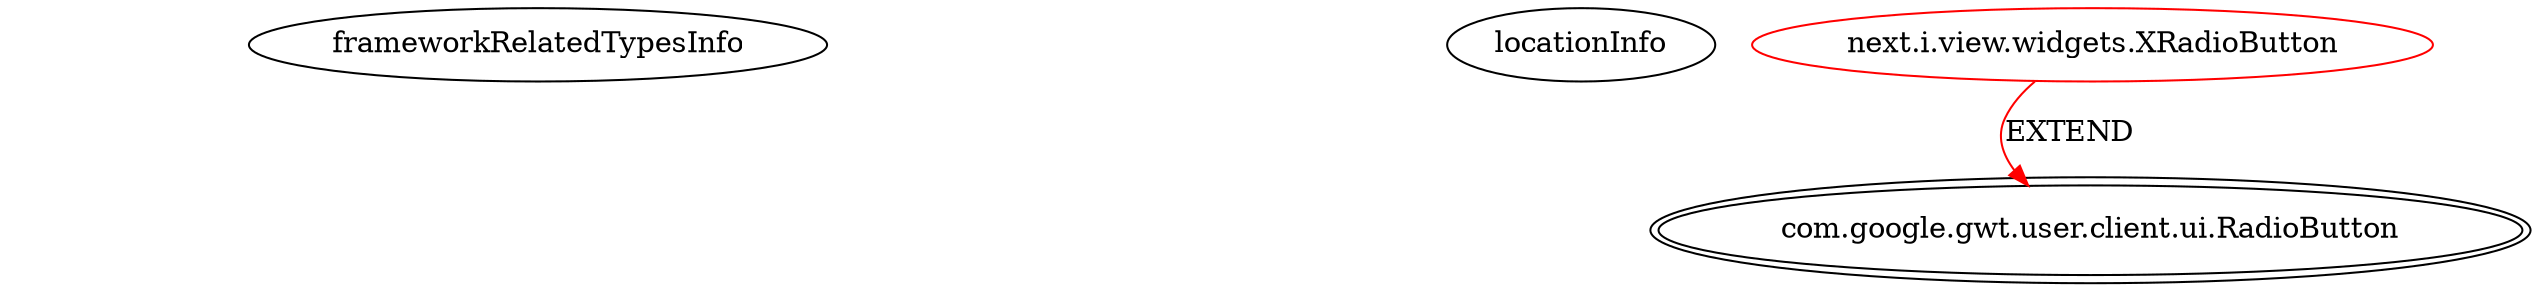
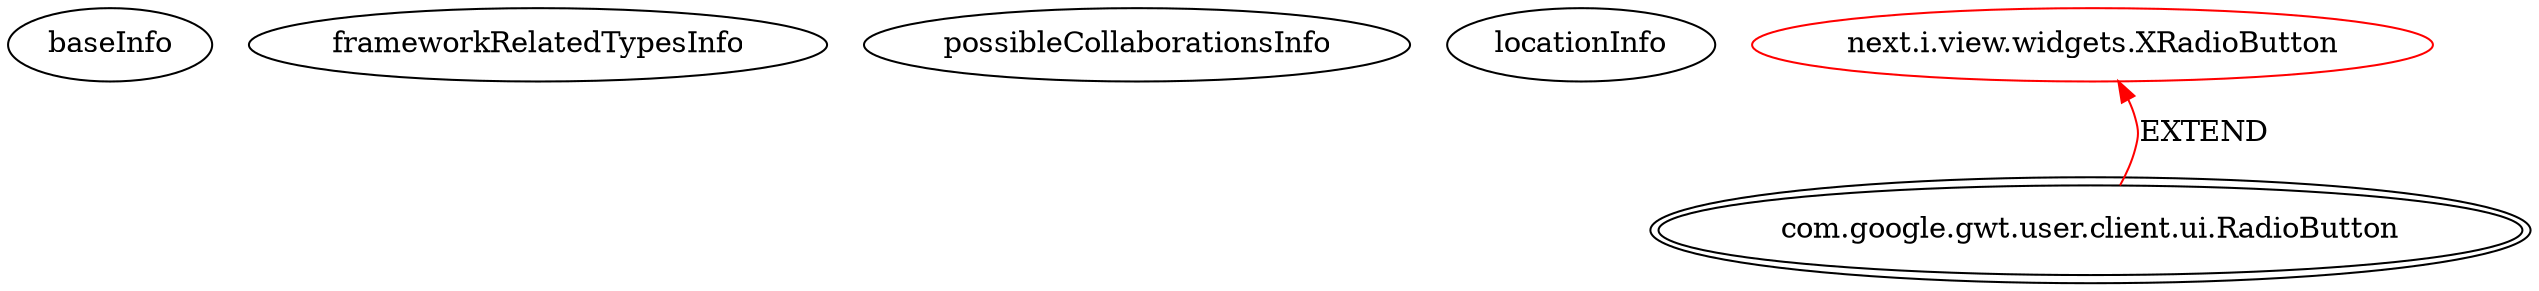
node "baseInfo": added
node "possibleCollaborationsInfo": added
edge "next.i.view.widgets.XRadioButton" -> "com.google.gwt.user.client.ui.RadioButton": reversed
